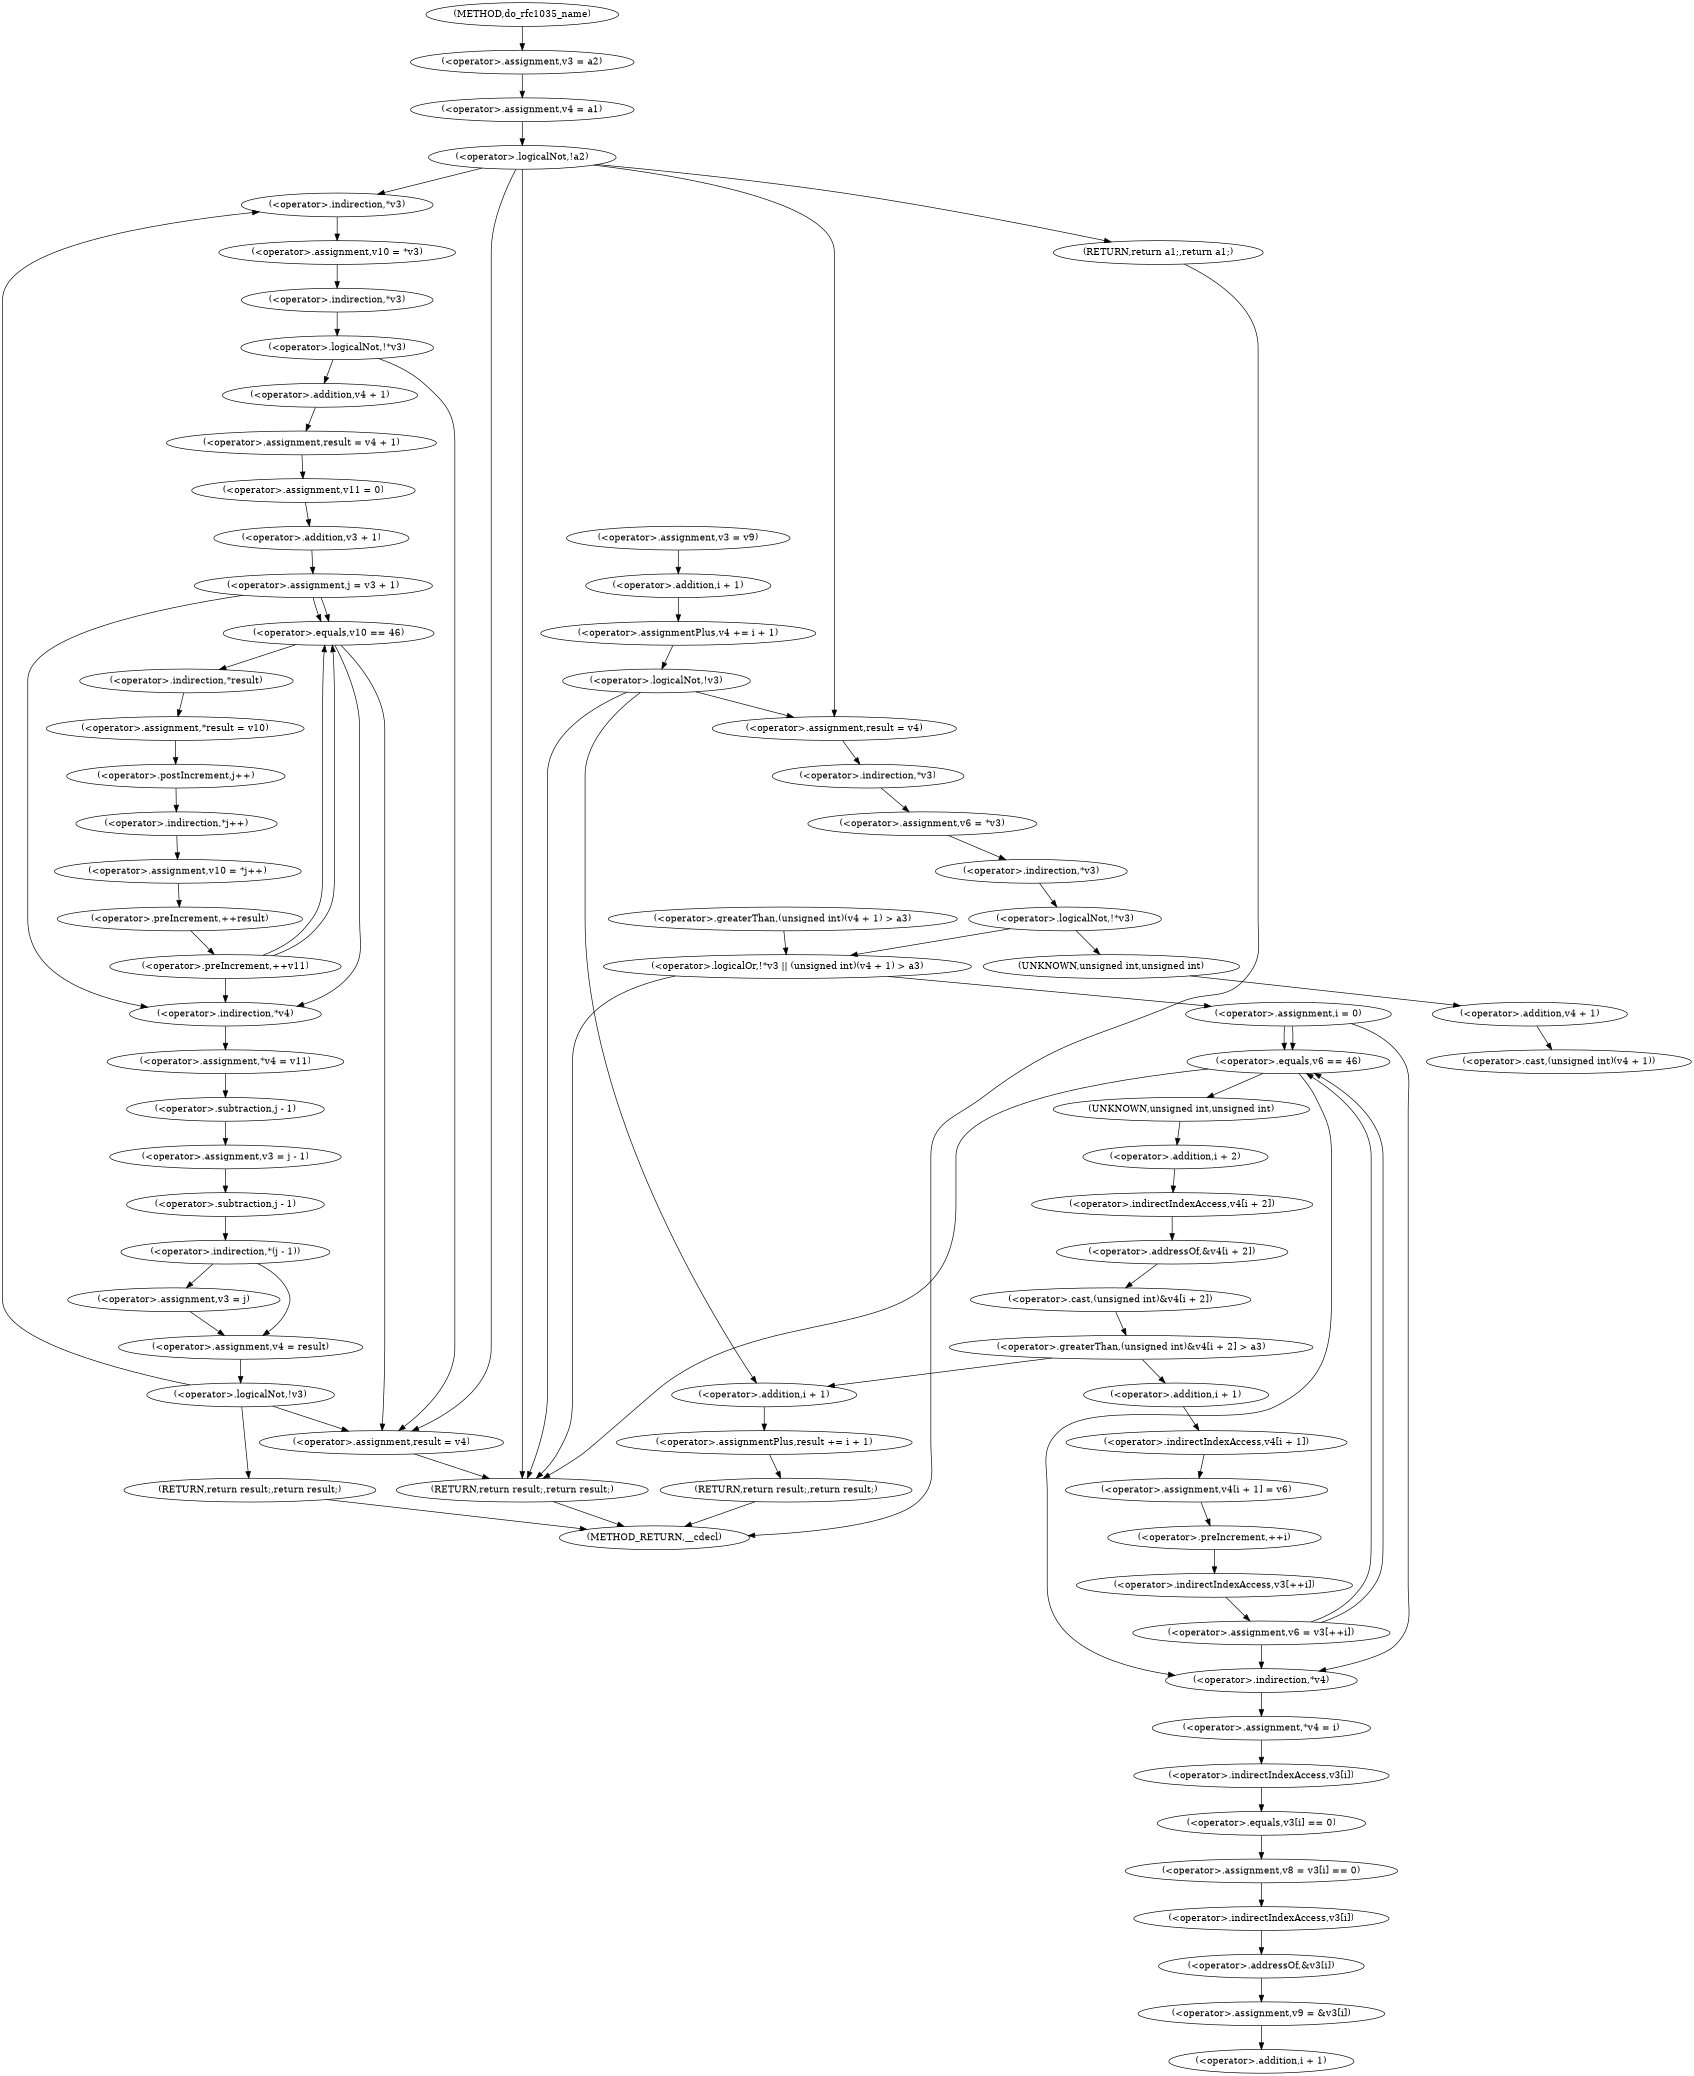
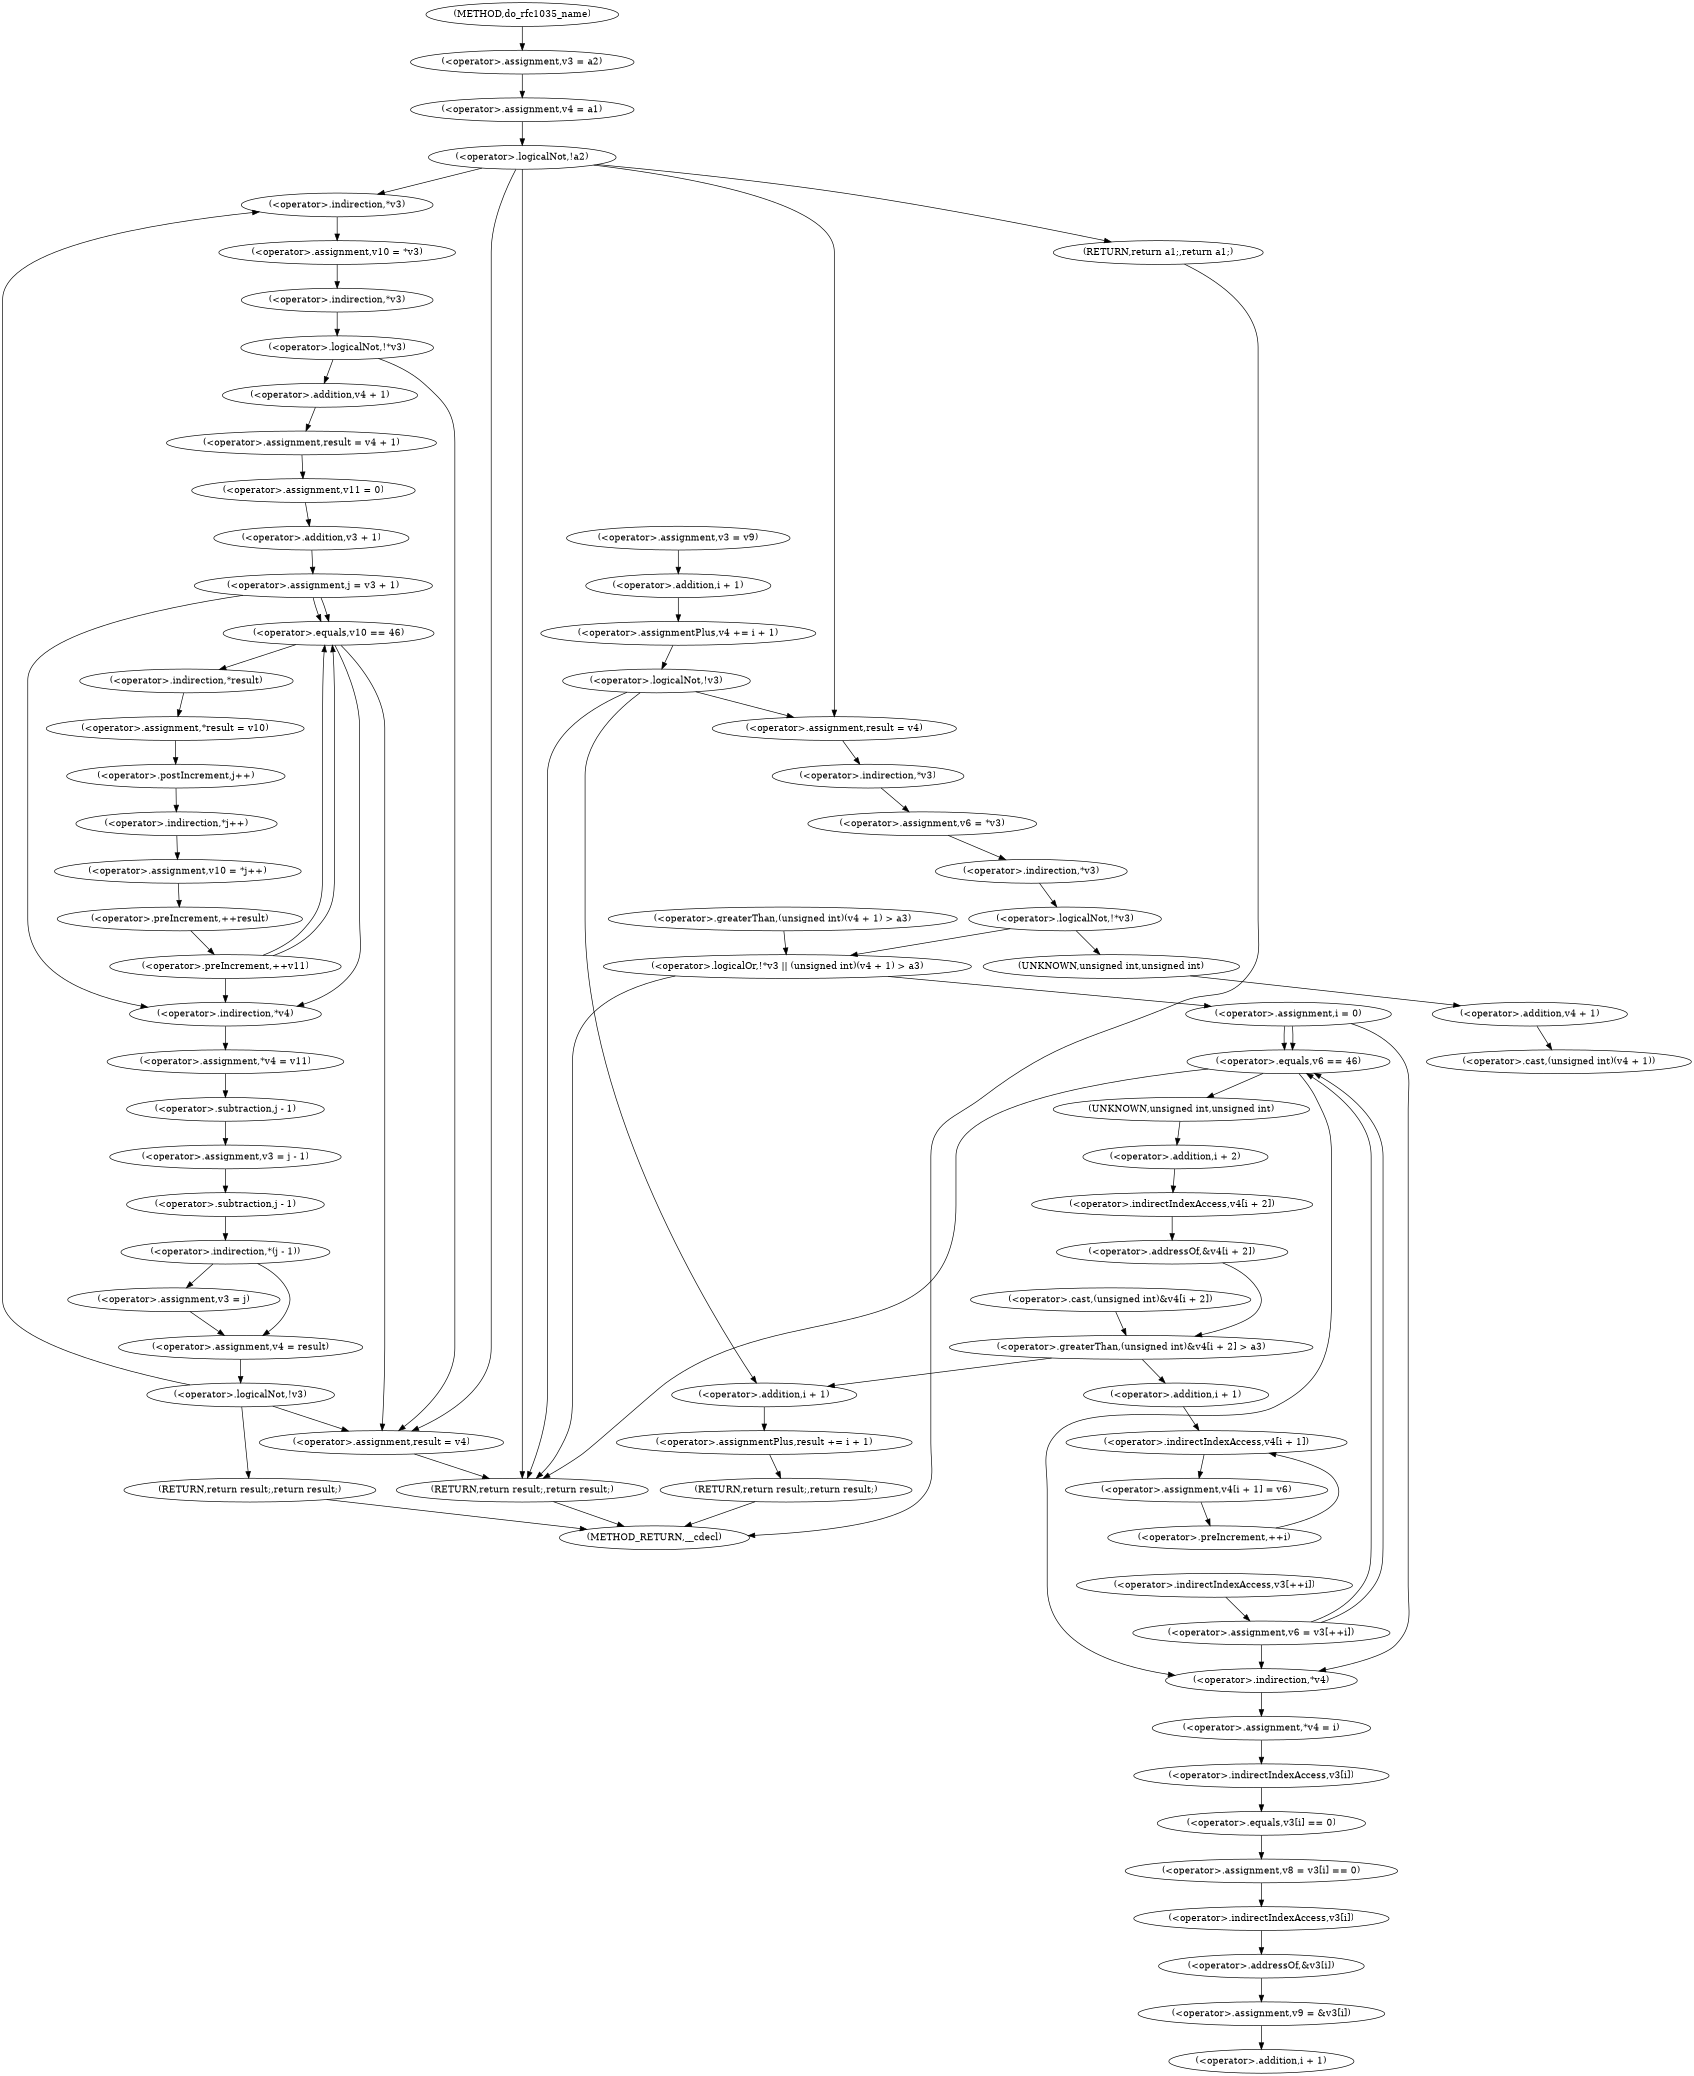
edge "(<operator>.addressOf,&v4[i + 2])" -> "(<operator>.cast,(unsigned int)&v4[i + 2])": now "(<operator>.addressOf,&v4[i + 2])" -> "(<operator>.greaterThan,(unsigned int)&v4[i + 2] > a3)"
edge "(<operator>.preIncrement,++i)" -> "(<operator>.indirectIndexAccess,v3[++i])": now "(<operator>.preIncrement,++i)" -> "(<operator>.indirectIndexAccess,v4[i + 1])"
